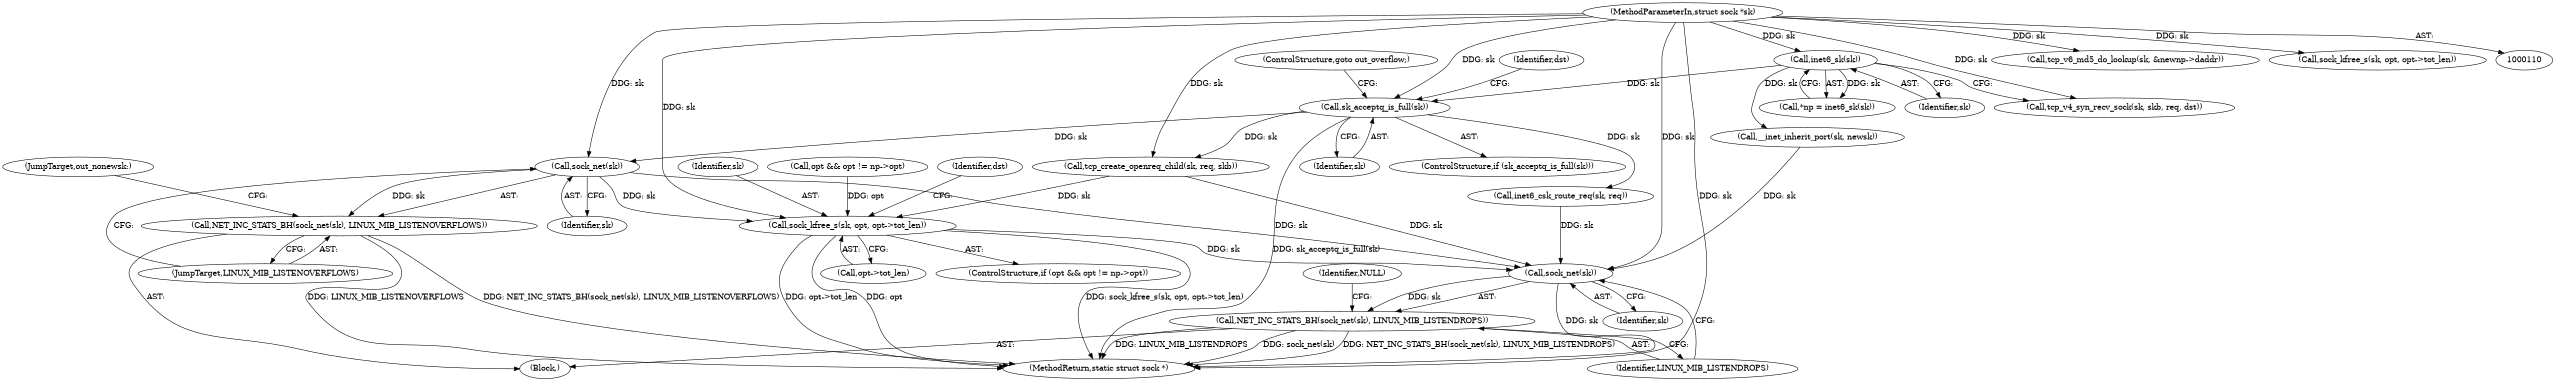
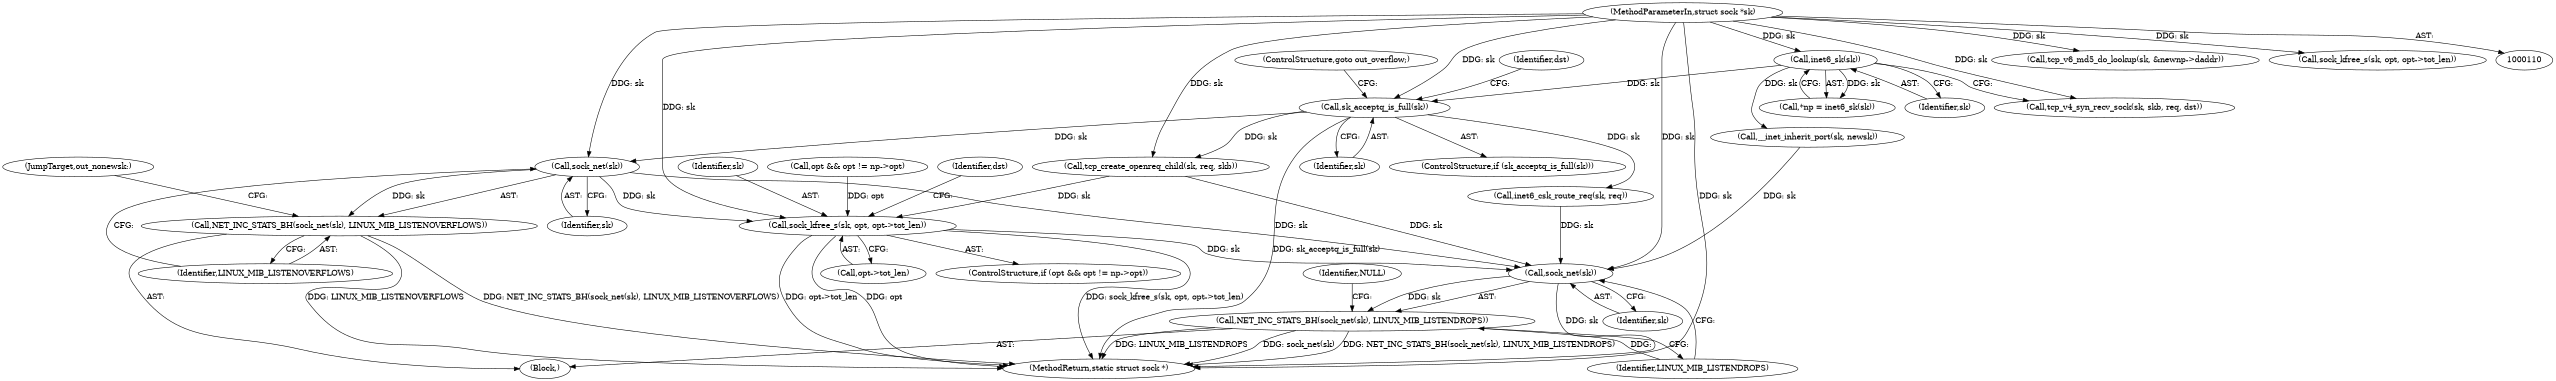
node "(JumpTarget,LINUX_MIB_LISTENOVERFLOWS)": label "(JumpTarget,LINUX_MIB_LISTENOVERFLOWS)" -> "(Identifier,LINUX_MIB_LISTENOVERFLOWS)"
edge "(Identifier,LINUX_MIB_LISTENDROPS)" -> "(Call,NET_INC_STATS_BH(sock_net(sk), LINUX_MIB_LISTENDROPS))": label "AST: " -> "DDG: "
